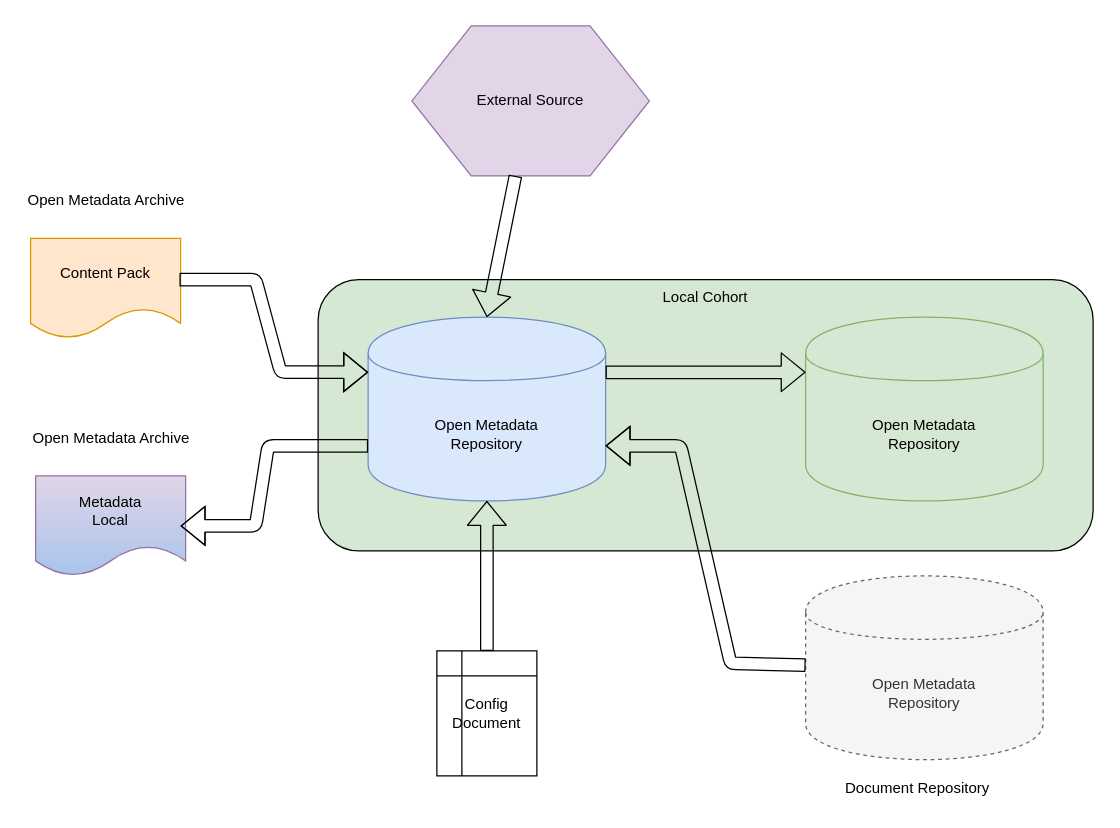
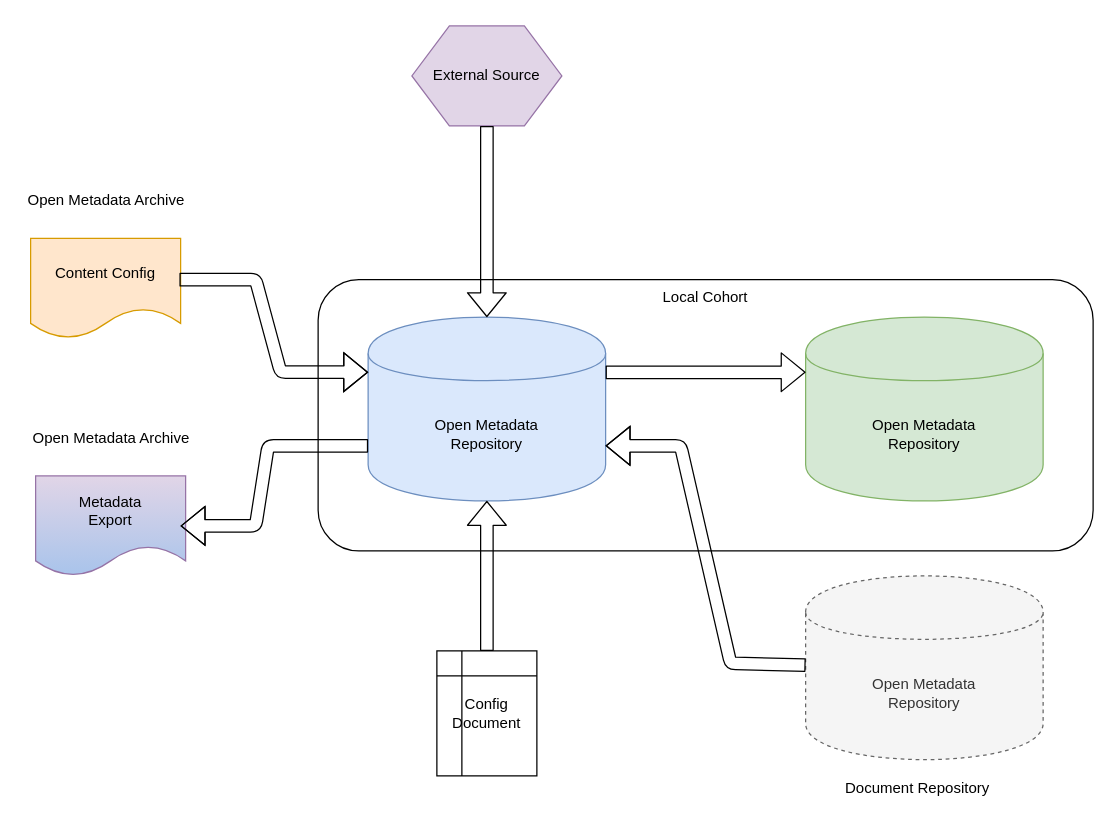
node "External Source": size 238x150 -> 150x100
node "Content Pack": label "Content Pack" -> "Content Config"
node "Local Cohort": fillcolor #d5e8d4 -> #ffffff
node "Metadata Local": label "Metadata Local" -> "Metadata Export"
